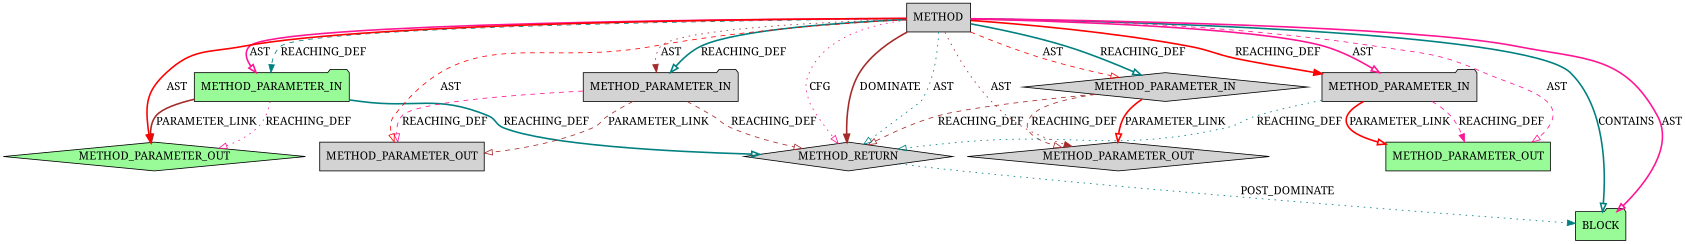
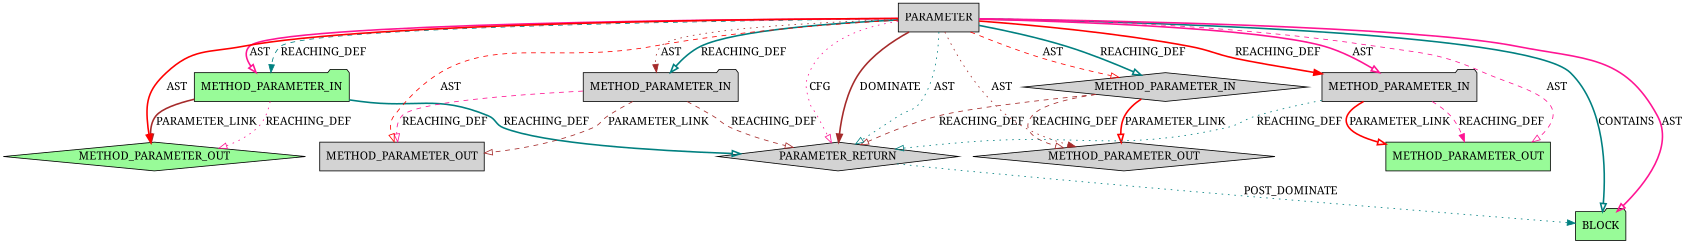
node "METHOD": label "METHOD" -> "PARAMETER"
node "METHOD_RETURN": label "METHOD_RETURN" -> "PARAMETER_RETURN"
